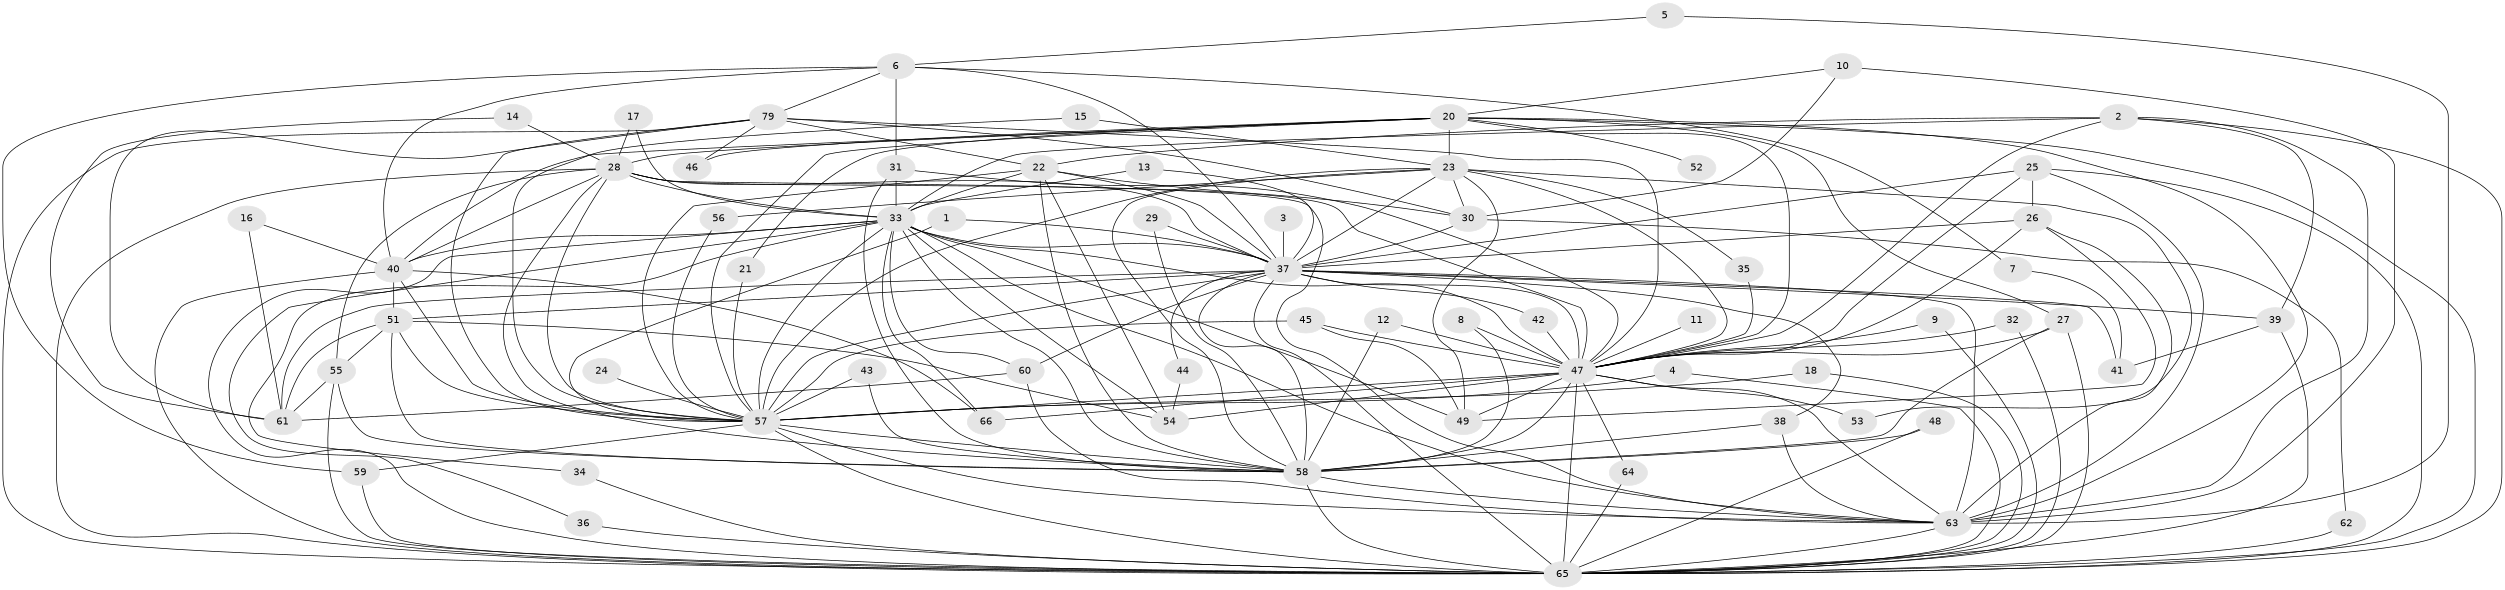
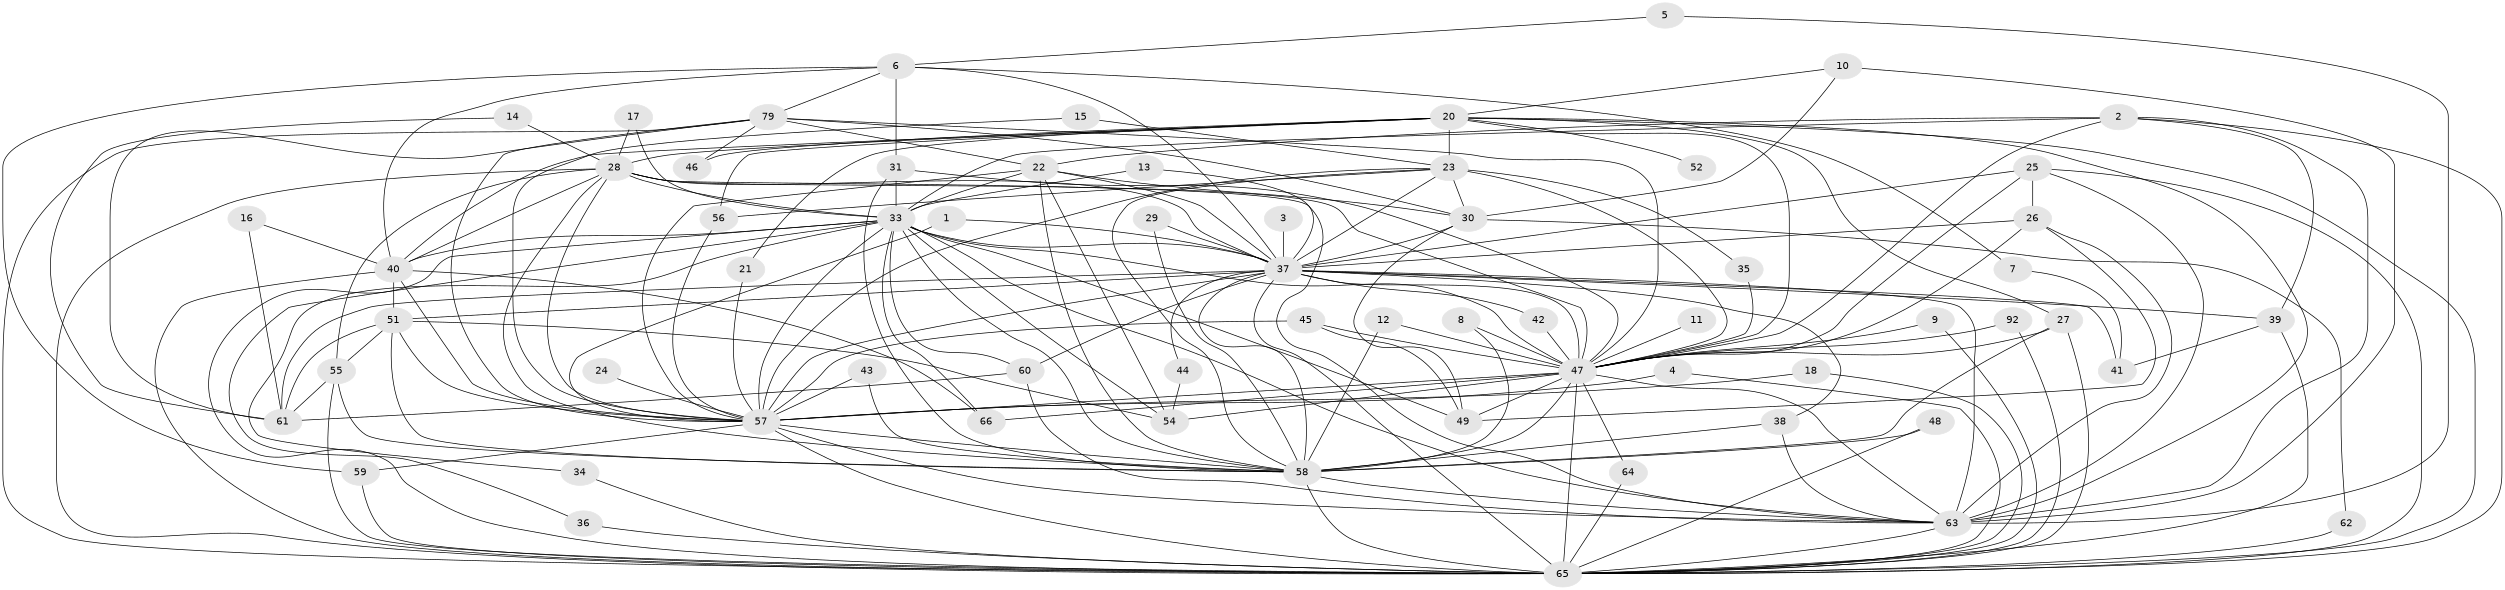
edge "20" -- "57": now "20" -- "56"
edge "23" -- "49": now "30" -- "49"
node "32": label "32" -> "92"
node "53": removed
